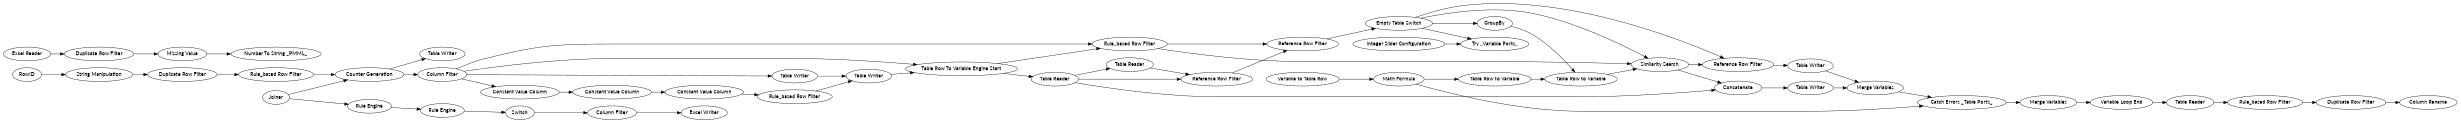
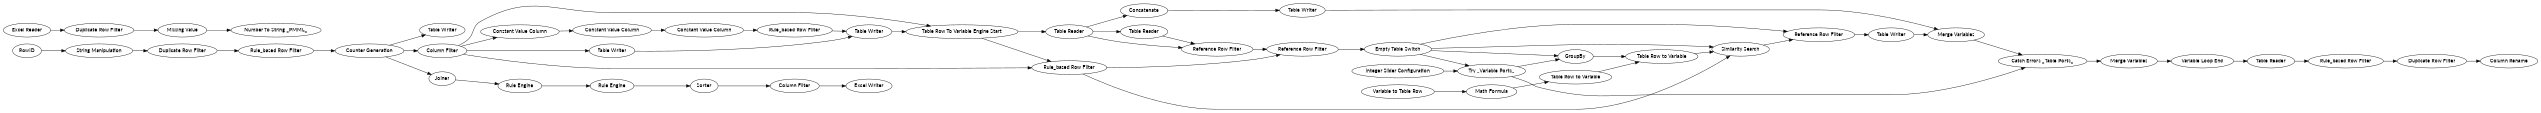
edge "Try _Variable Ports_" -> "GroupBy": added
edge "Similarity Search" -> "Concatenate": removed
edge "Joiner" -> "Counter Generation": reversed
edge "Math Formula" -> "Catch Errors _Table Ports_": now "Try _Variable Ports_" -> "Catch Errors _Table Ports_"
node "Switch": label "Switch" -> "Sorter"
